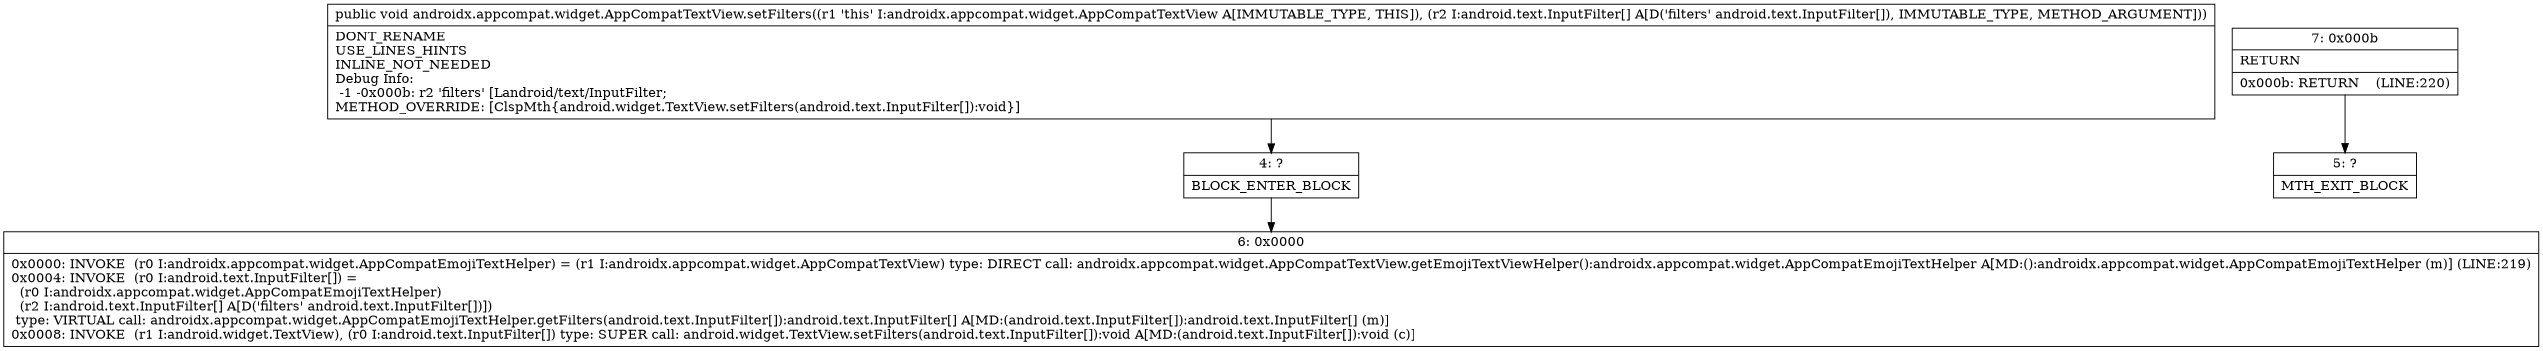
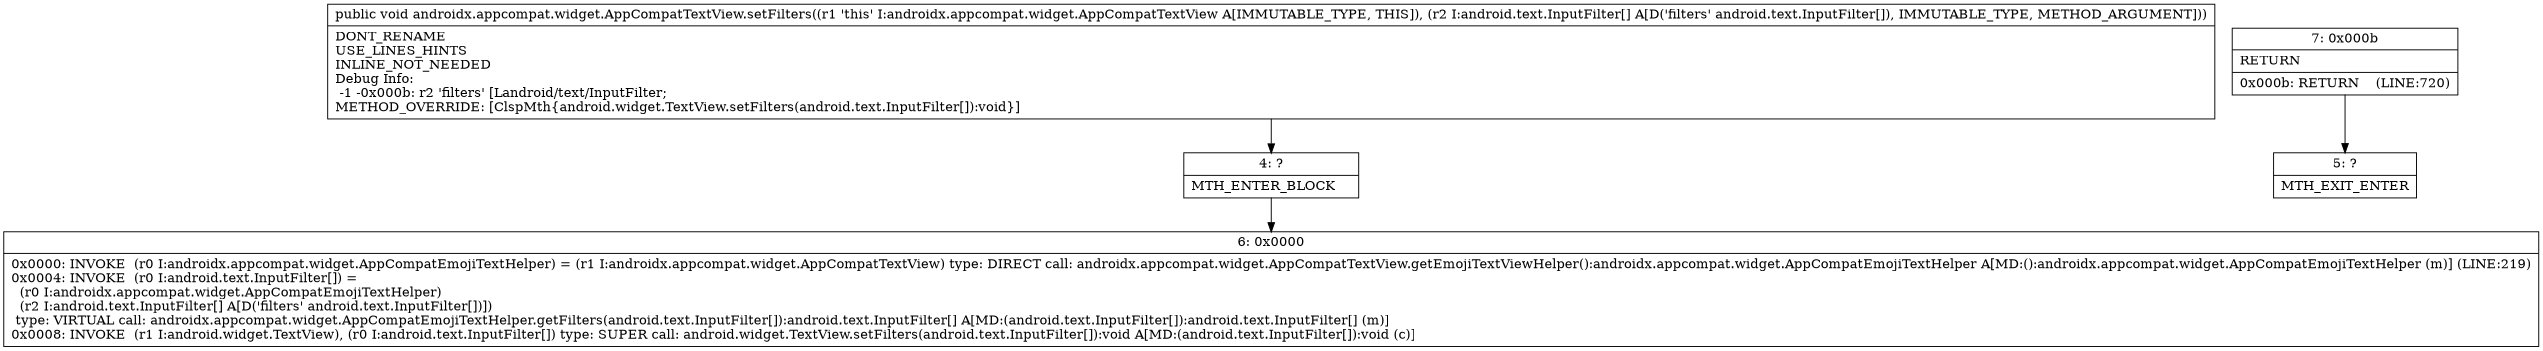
node "7: 0x000b": text "0x000b: RETURN    (LINE:220)" -> "0x000b: RETURN    (LINE:720)"
node "4: ?": text "BLOCK_ENTER_BLOCK" -> "MTH_ENTER_BLOCK"
node "5: ?": text "MTH_EXIT_BLOCK" -> "MTH_EXIT_ENTER"
